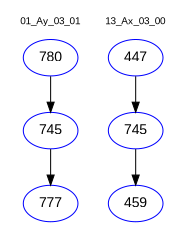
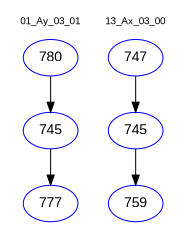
node "447": label "447" -> "747"
node "459": label "459" -> "759"
